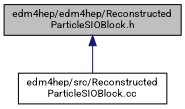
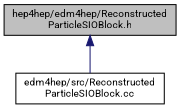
node "edm4hep/edm4hep/Reconstructed ParticleSIOBlock.h": label "edm4hep/edm4hep/Reconstructed ParticleSIOBlock.h" -> "hep4hep/edm4hep/Reconstructed ParticleSIOBlock.h"
